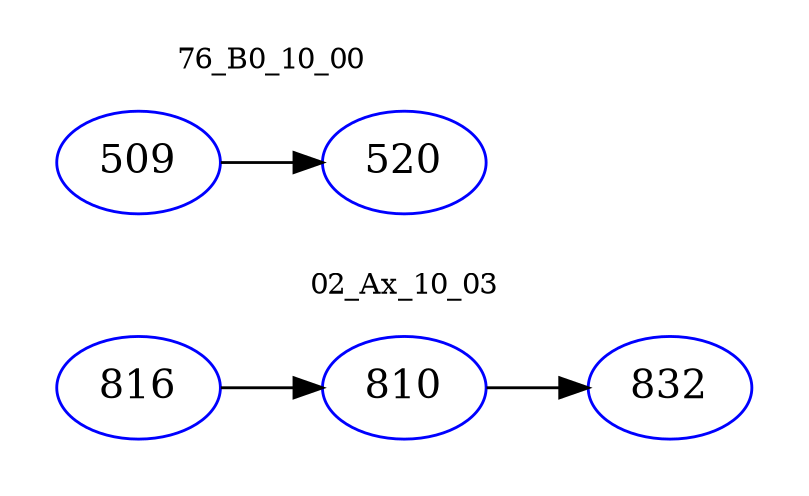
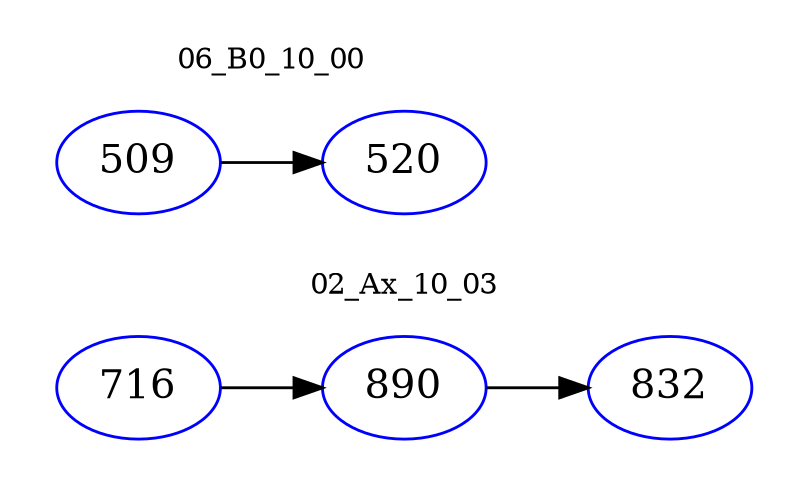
cluster "76_B0_10_00": label "76_B0_10_00" -> "06_B0_10_00"
node "816": label "816" -> "716"
node "810": label "810" -> "890"
